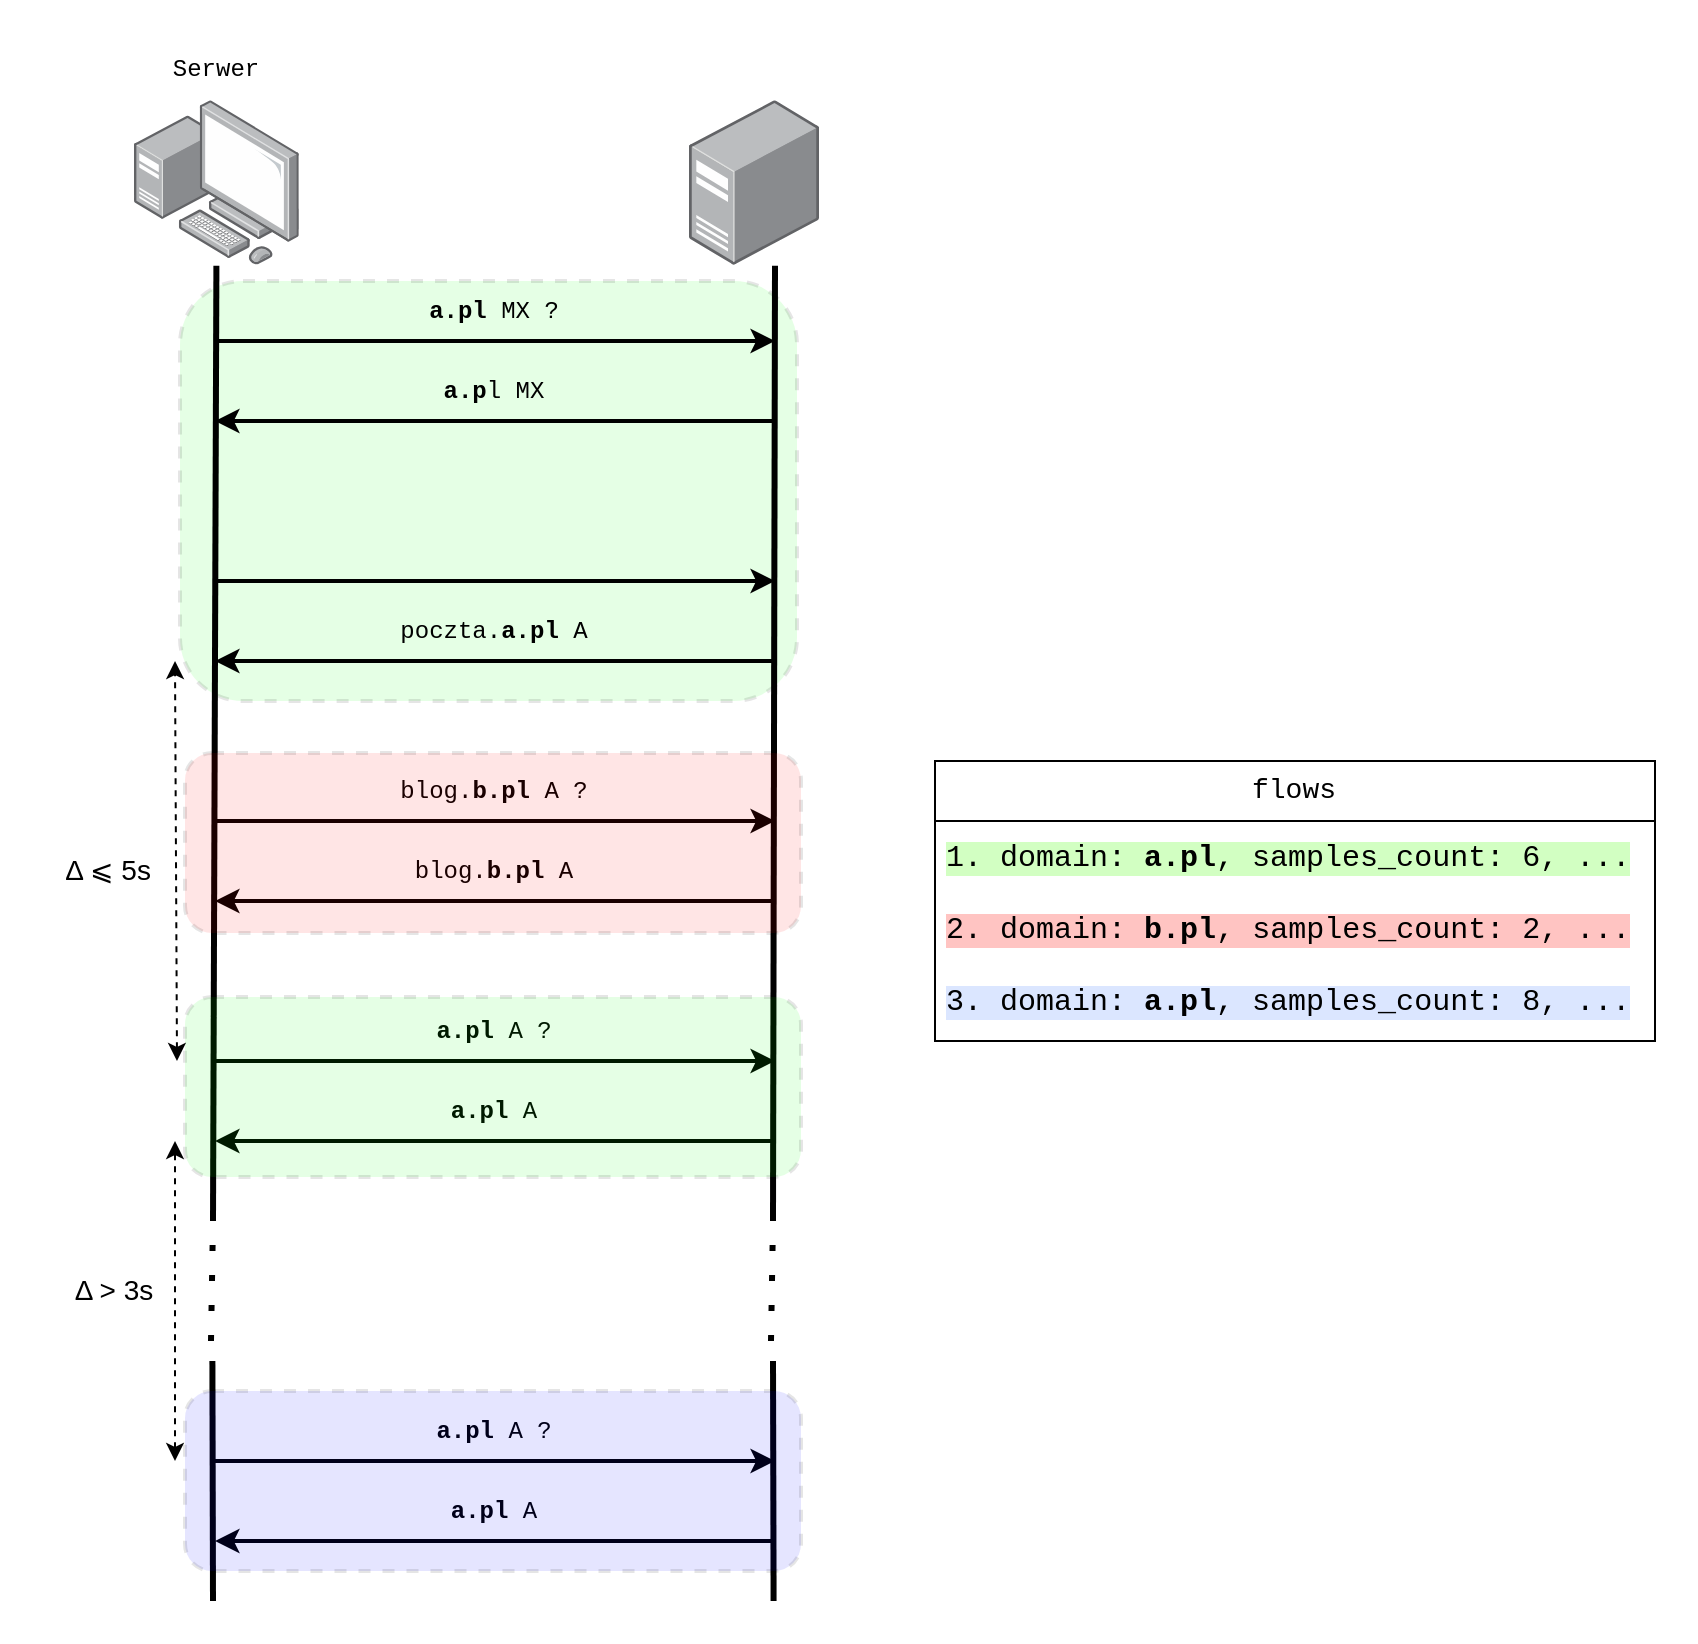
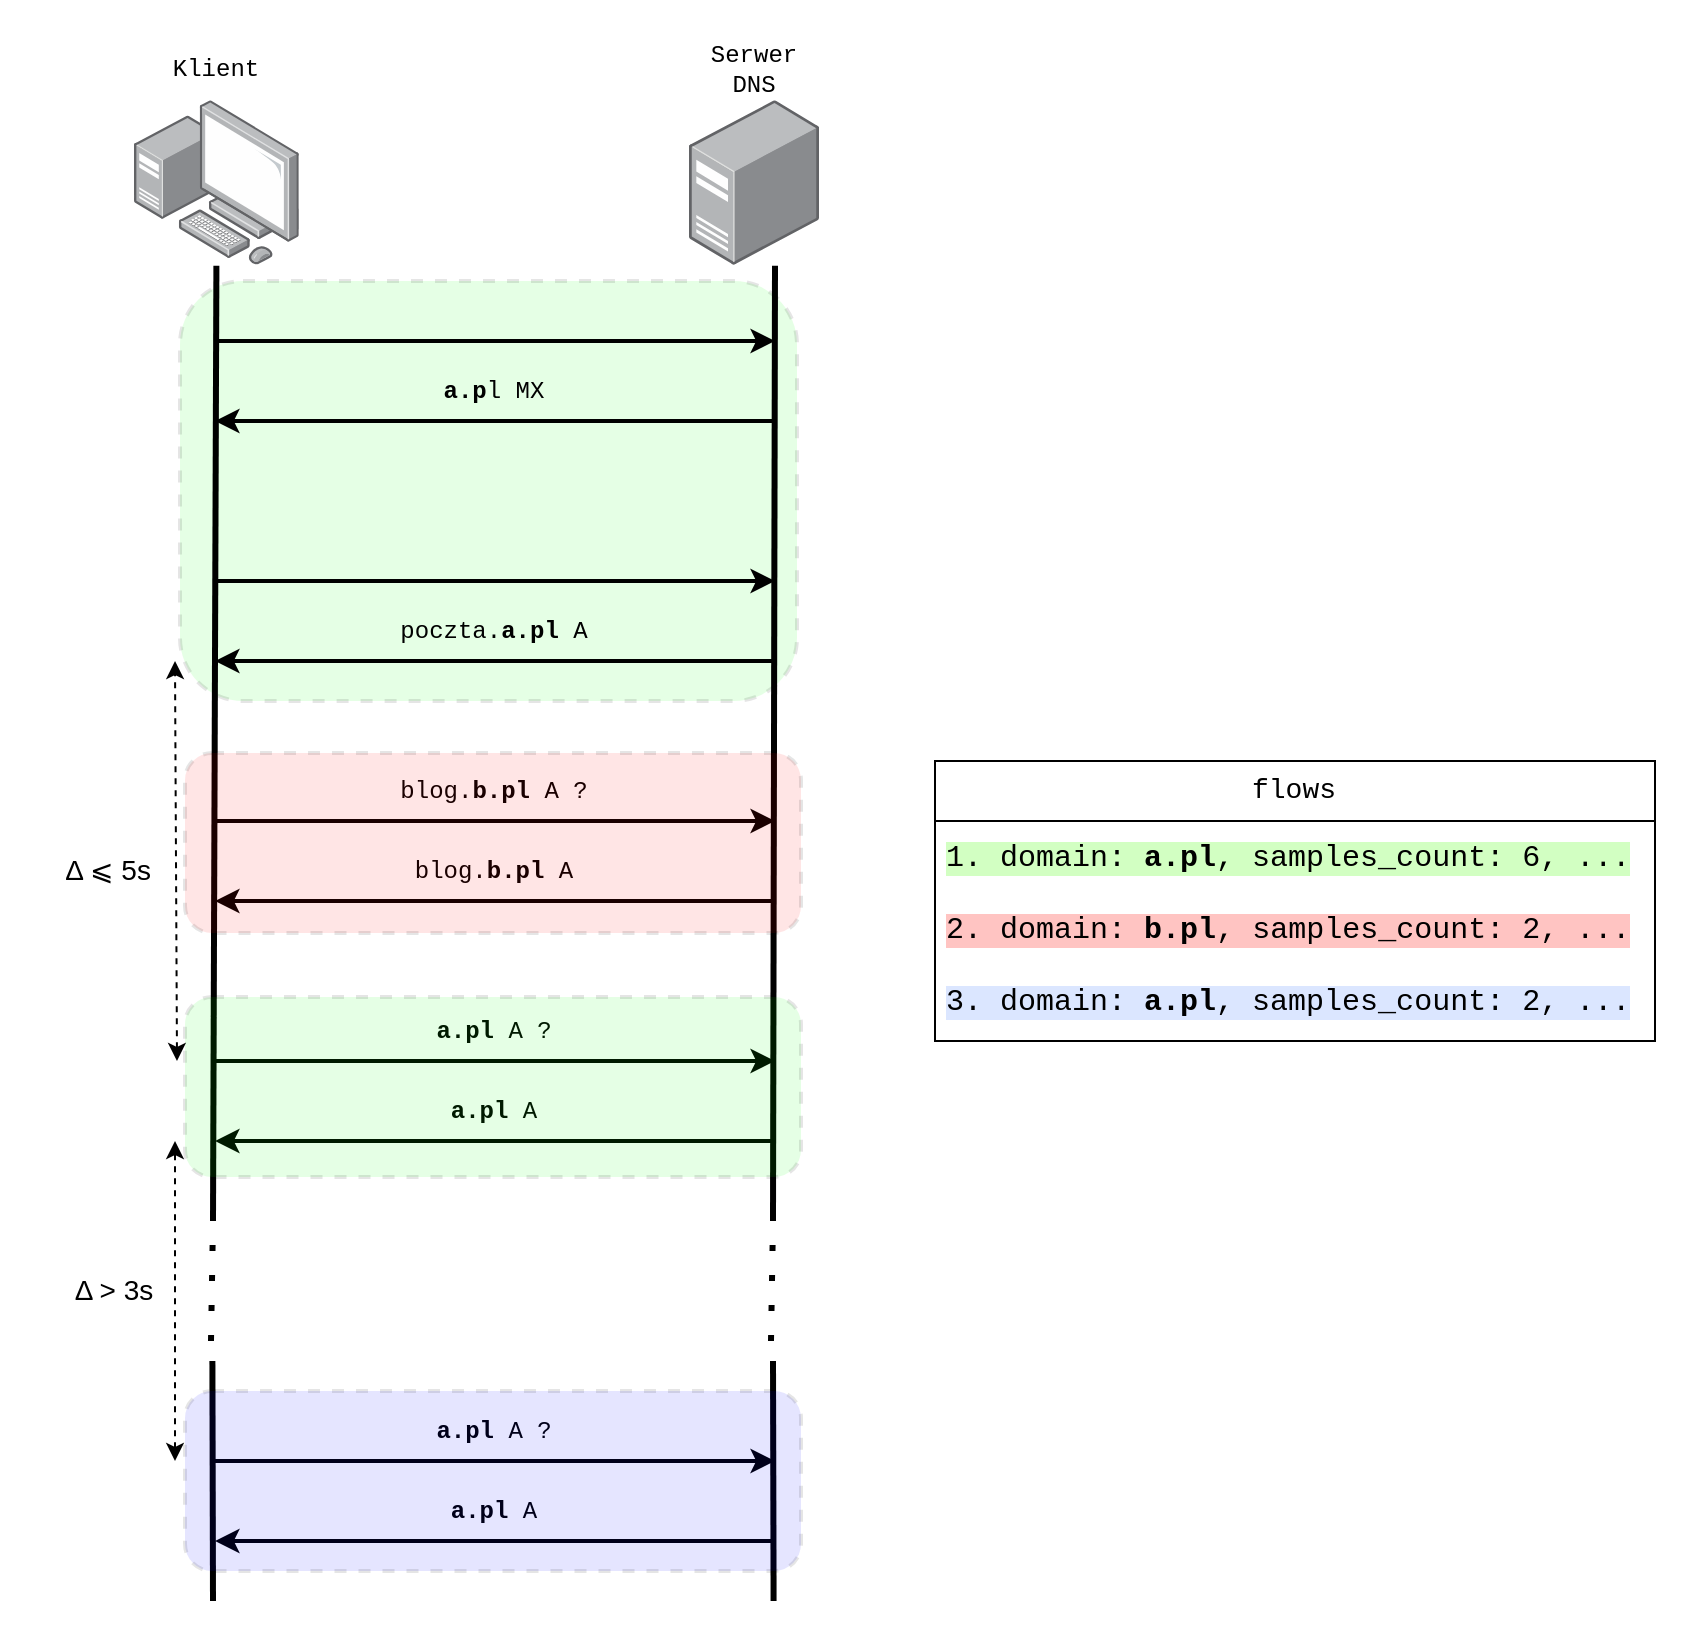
node "Serwer": label "Serwer" -> "Klient"
node "Serwer DNS": added
node "a.pl MX ?": removed
node "1. domain: a.pl, samples_count: 6, ... 2. domain: b.pl, samples_count: 2, ... 3. domain: a.pl, samples_count: 8, ...": label "1. domain: a.pl, samples_count: 6, ... 2. domain: b.pl, samples_count: 2, ... 3. domain: a.pl, samples_count: 8, ..." -> "1. domain: a.pl, samples_count: 6, ... 2. domain: b.pl, samples_count: 2, ... 3. domain: a.pl, samples_count: 2, ..."
